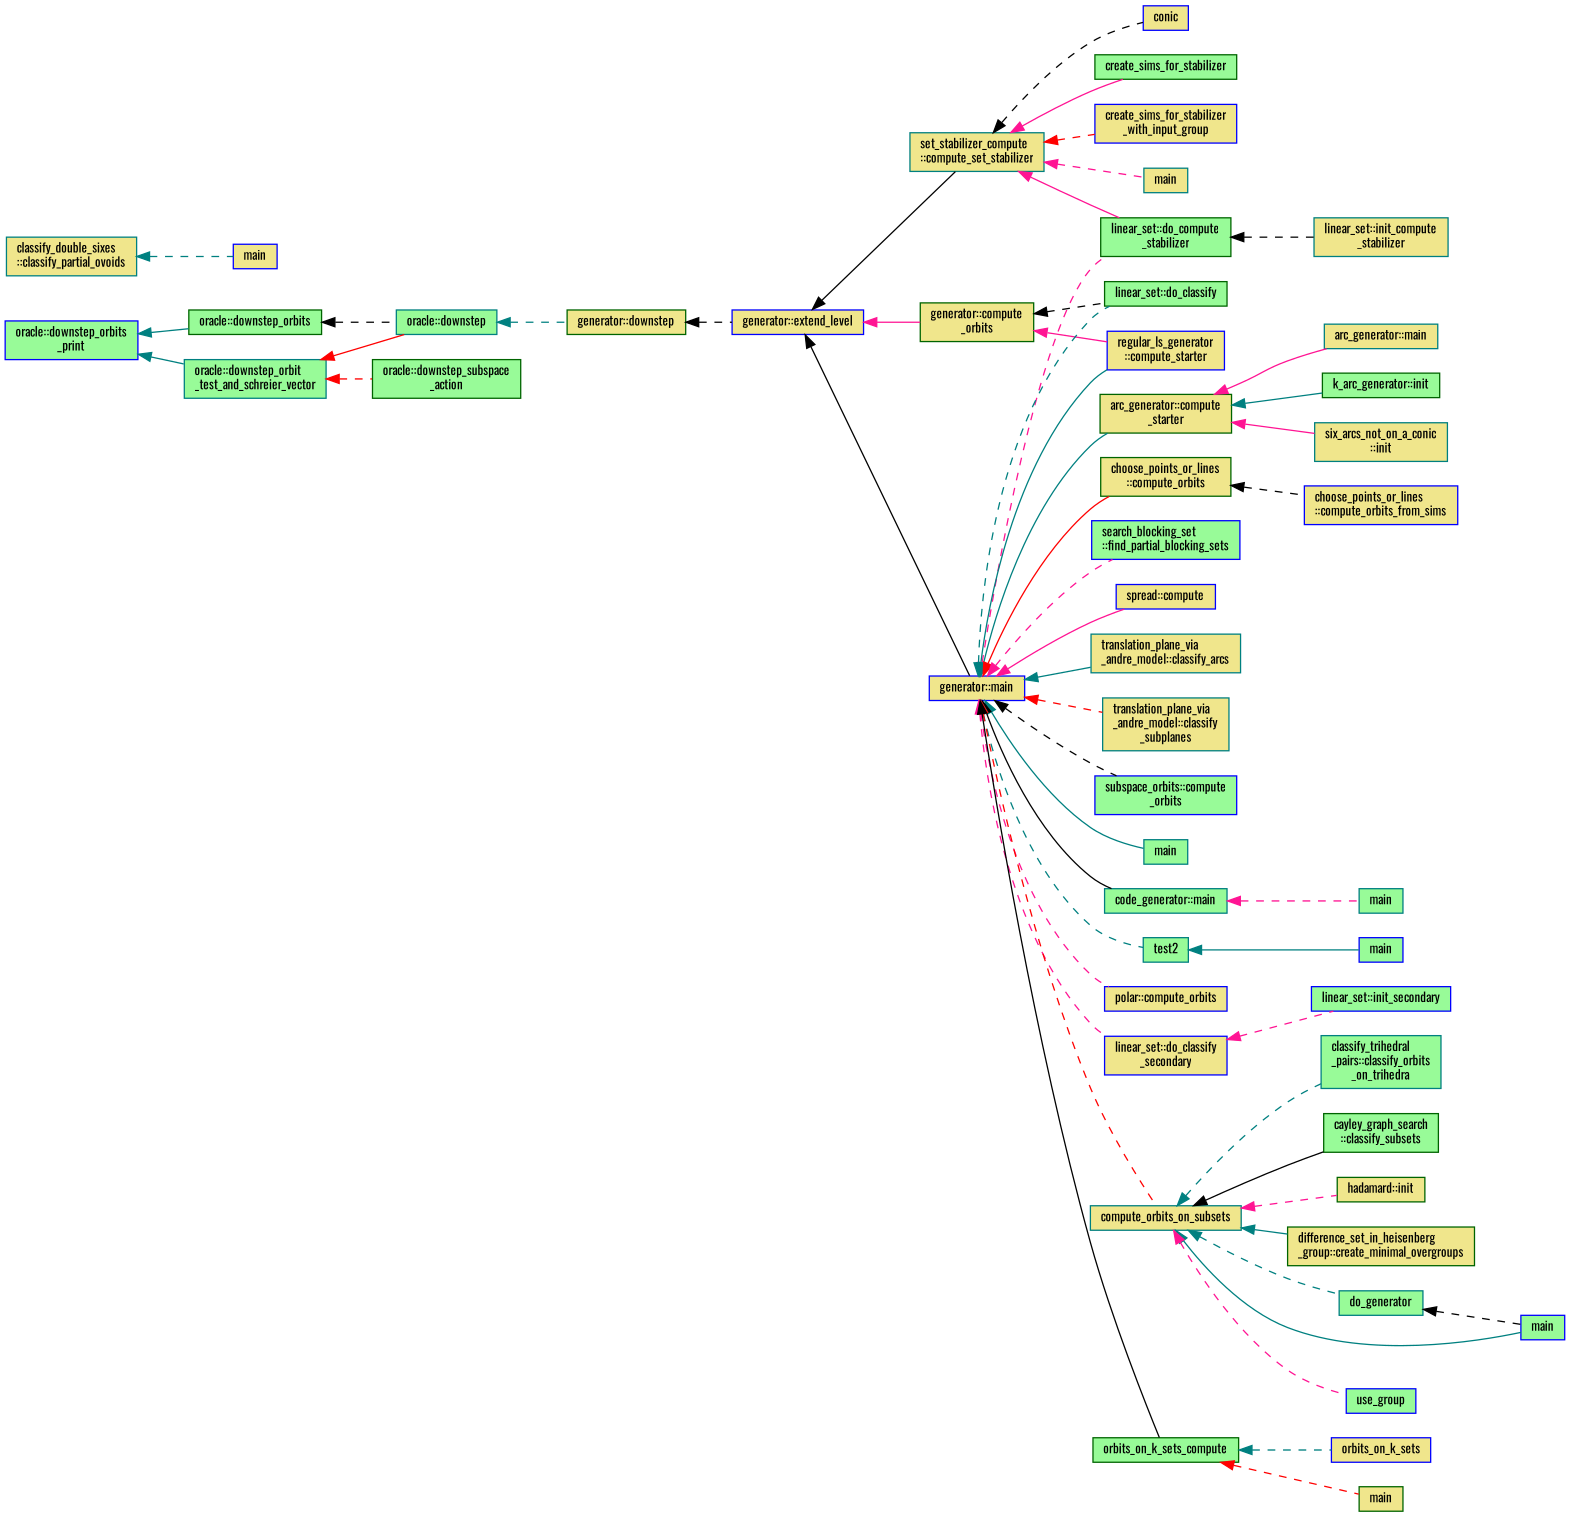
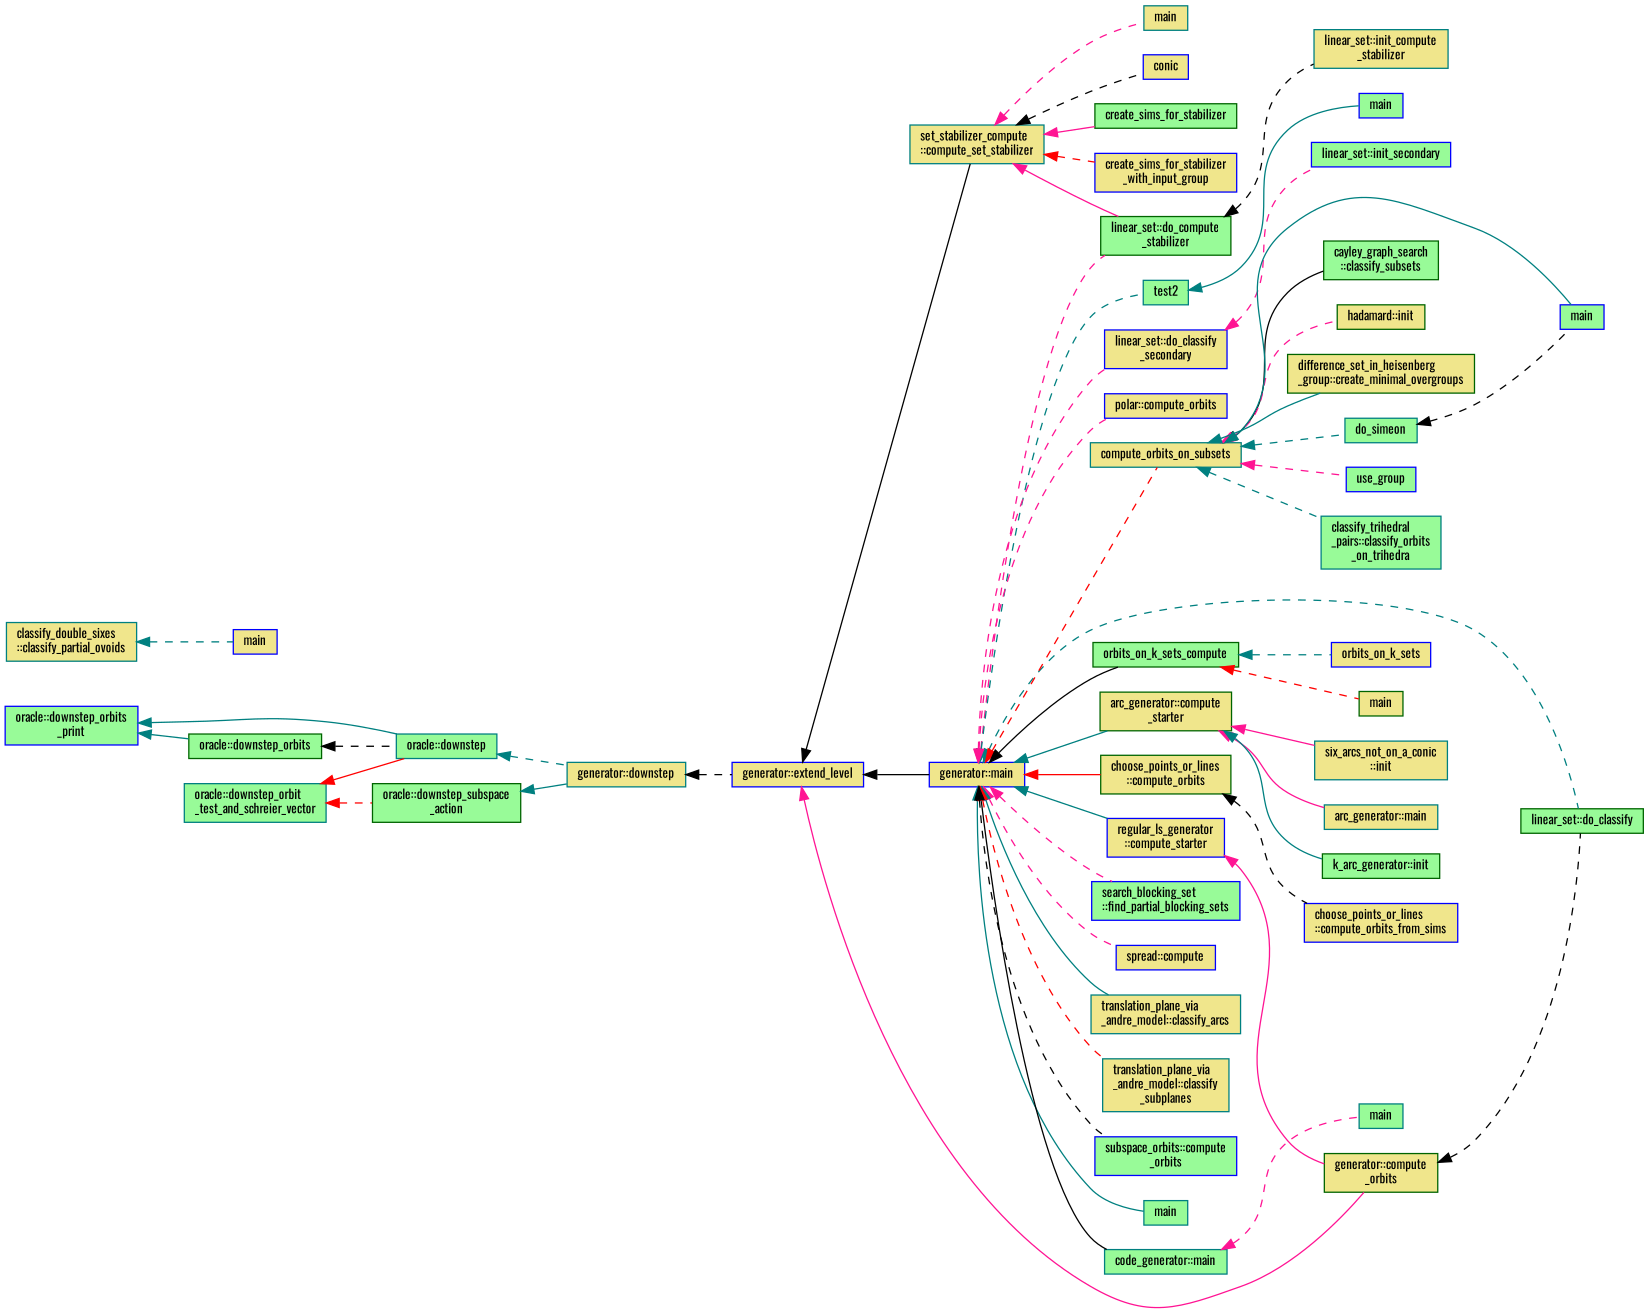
node "generator::downstep": color darkgreen -> teal
edge "regular_ls_generator ::compute_starter" -> "generator::compute _orbits": reversed
edge "oracle::downstep_orbit _test_and_schreier_vector" -> "oracle::downstep_orbits _print": now "oracle::downstep" -> "oracle::downstep_orbits _print"
edge "spread::compute" -> "generator::main": style solid -> dashed
edge "generator::downstep" -> "oracle::downstep_subspace _action": added
node "do_generator": label "do_generator" -> "do_simeon"
